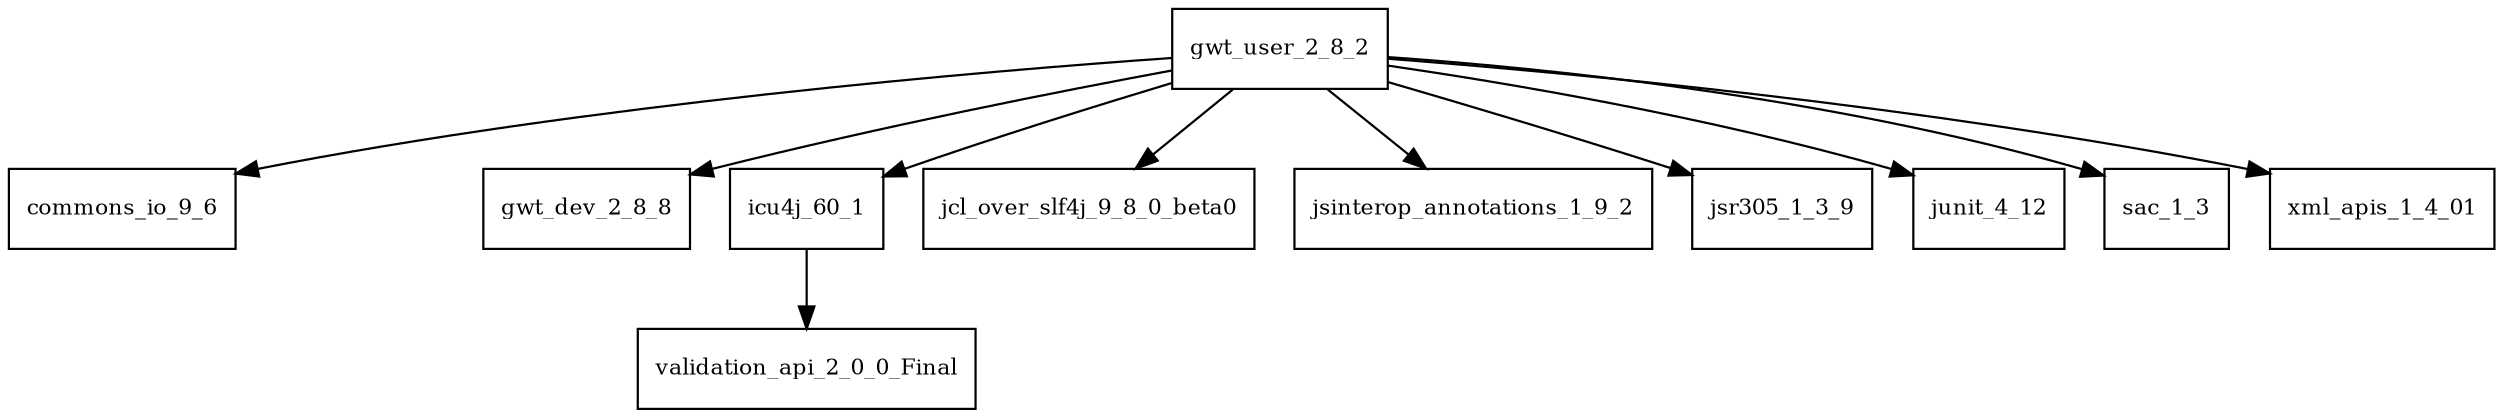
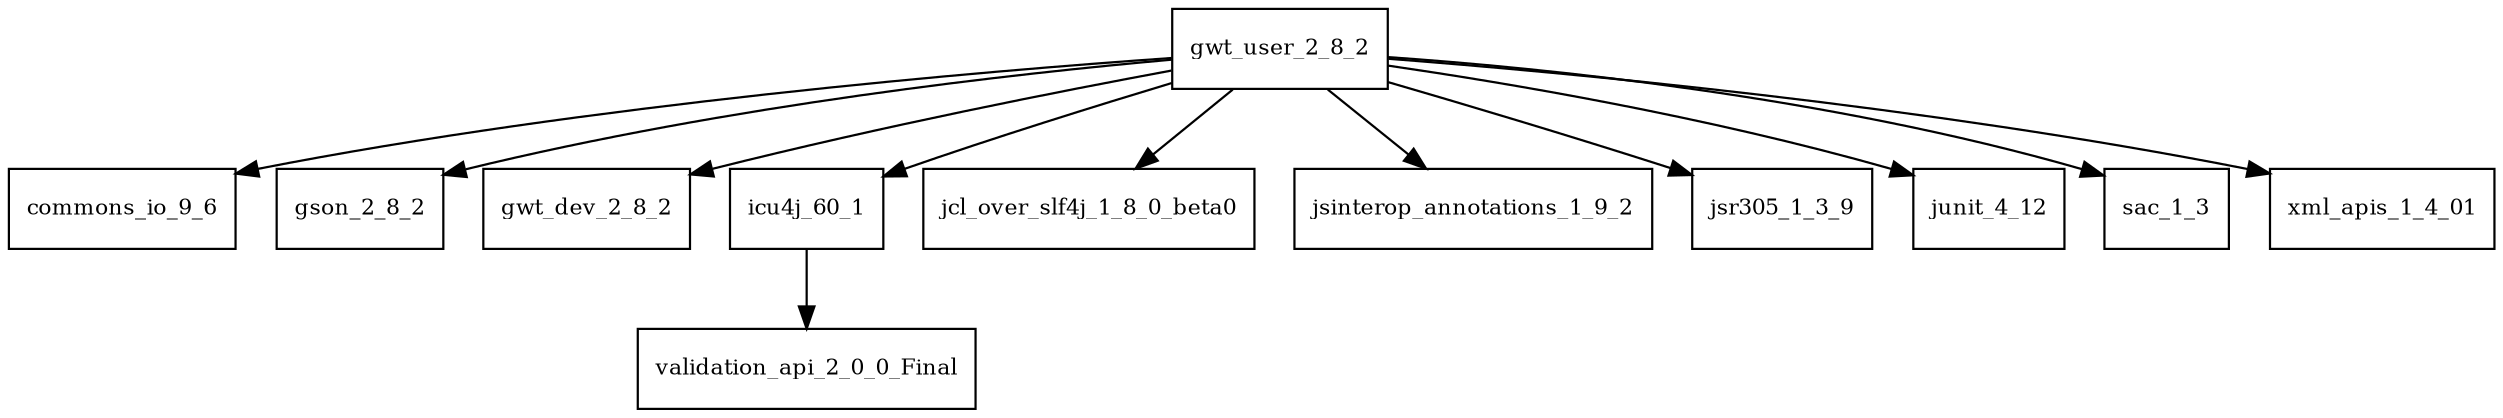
node "gson_2_8_2": added
node "gwt_dev_2_8_8": label "gwt_dev_2_8_8" -> "gwt_dev_2_8_2"
node "jcl_over_slf4j_9_8_0_beta0": label "jcl_over_slf4j_9_8_0_beta0" -> "jcl_over_slf4j_1_8_0_beta0"
